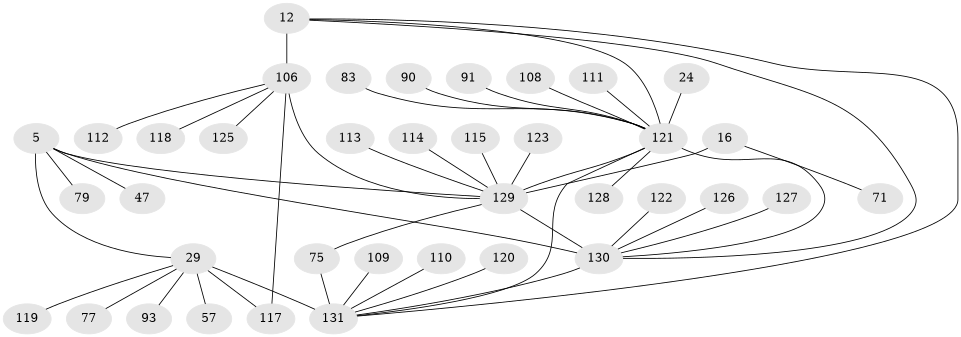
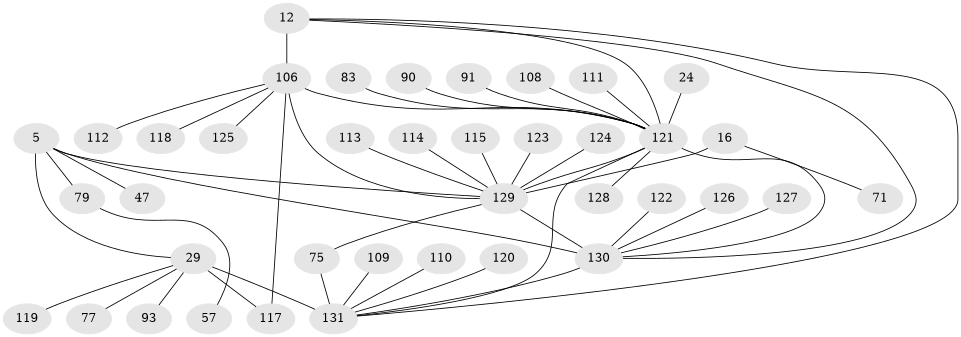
edge "106" -- "121": added
node "124": added
edge "29" -- "57": now "79" -- "57"
